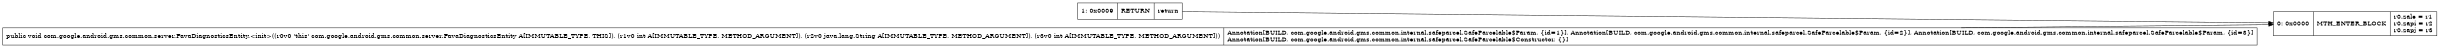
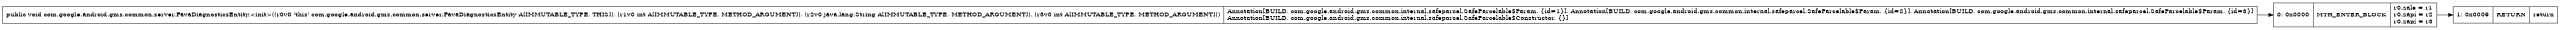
edge "1: 0x0009" -> "0: 0x0000": reversed
